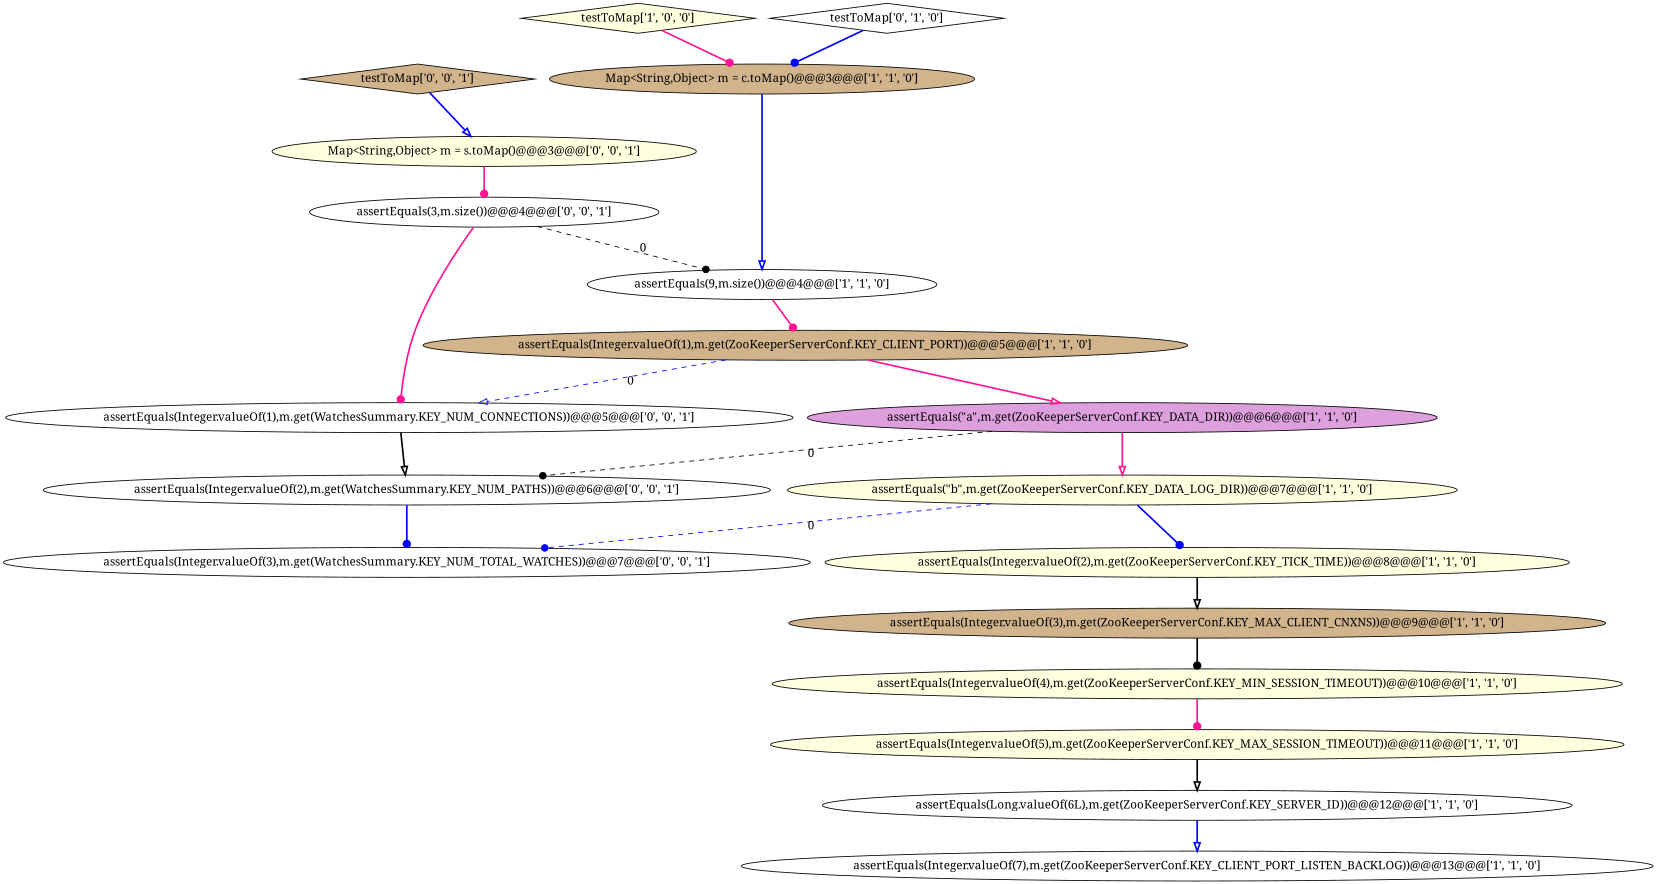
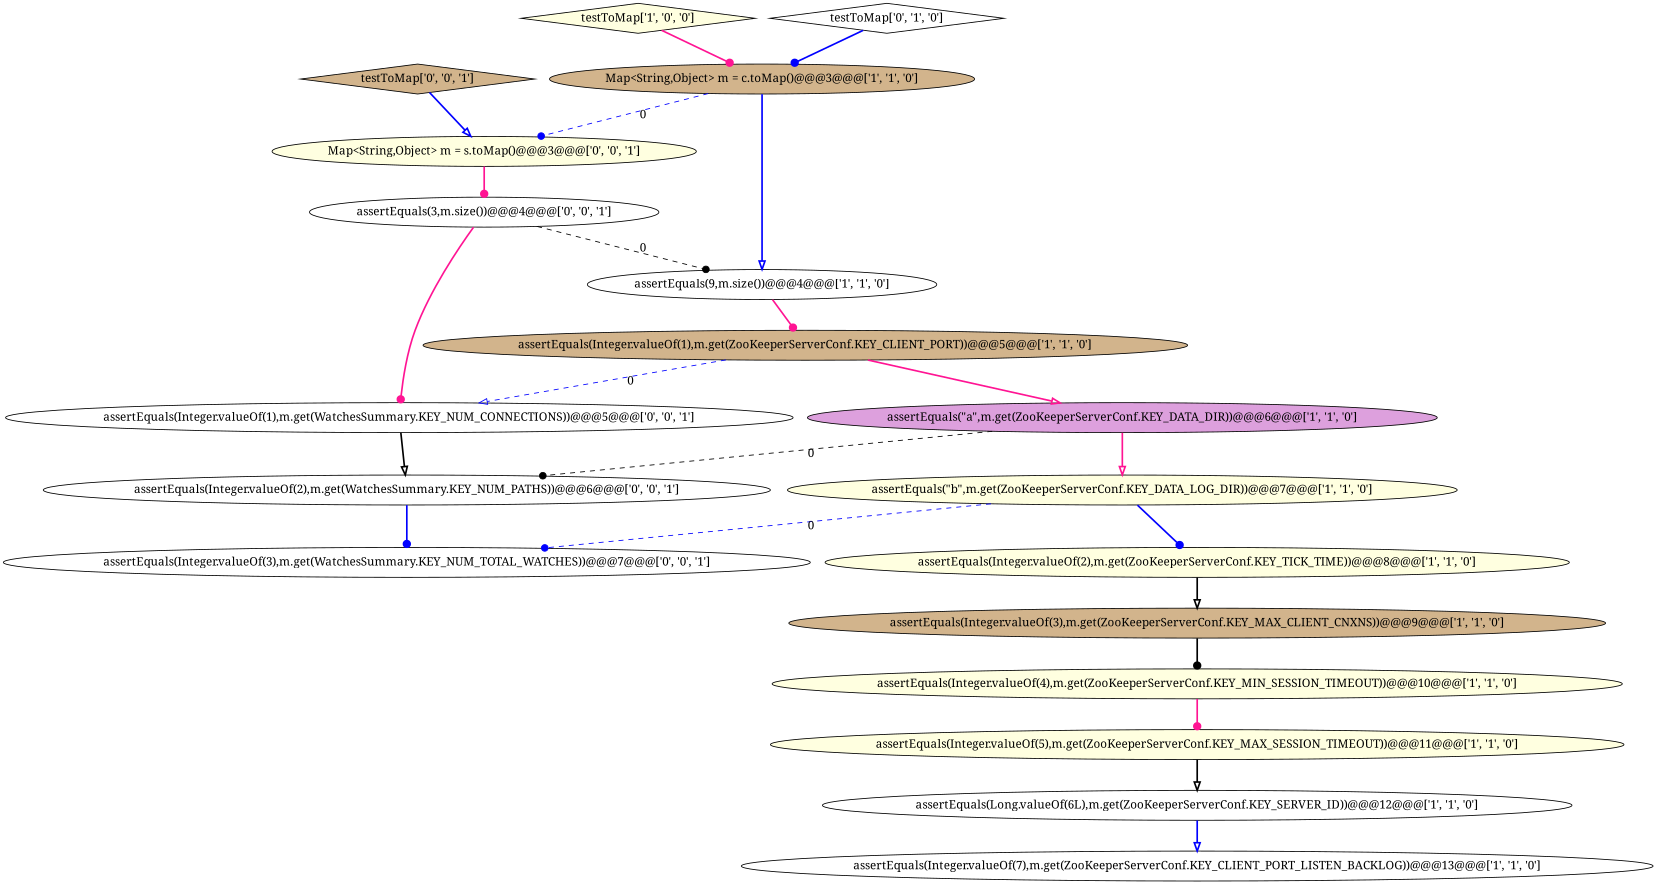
edge "Map<String,Object> m = c.toMap()@@@3@@@['1', '1', '0']" -> "Map<String,Object> m = s.toMap()@@@3@@@['0', '0', '1']": added, label "0"
